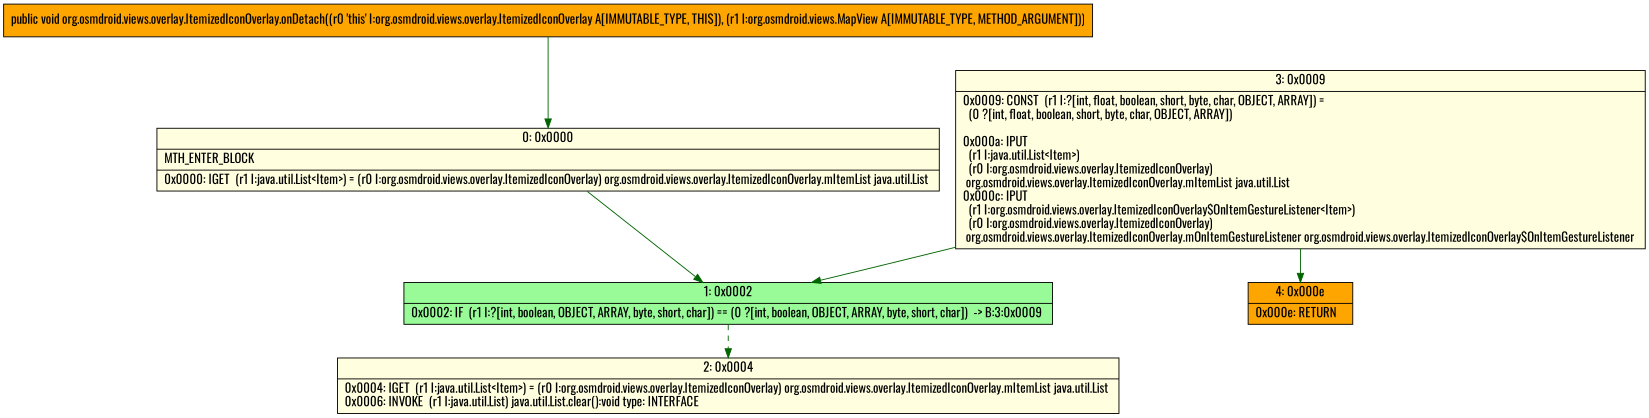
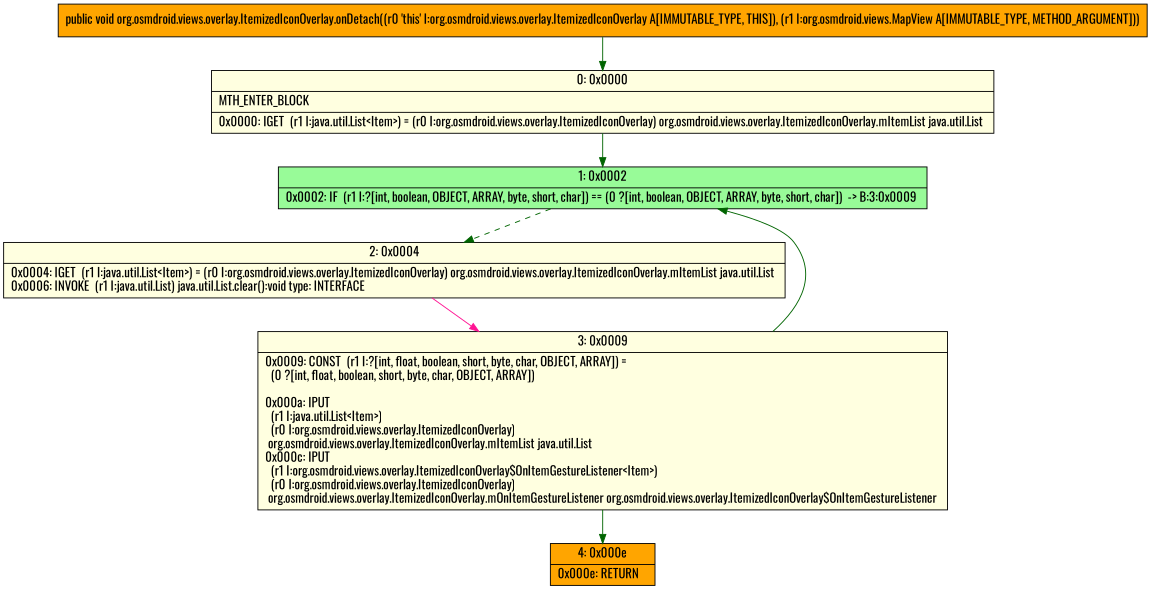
edge "2: 0x0004" -> "3: 0x0009": added
